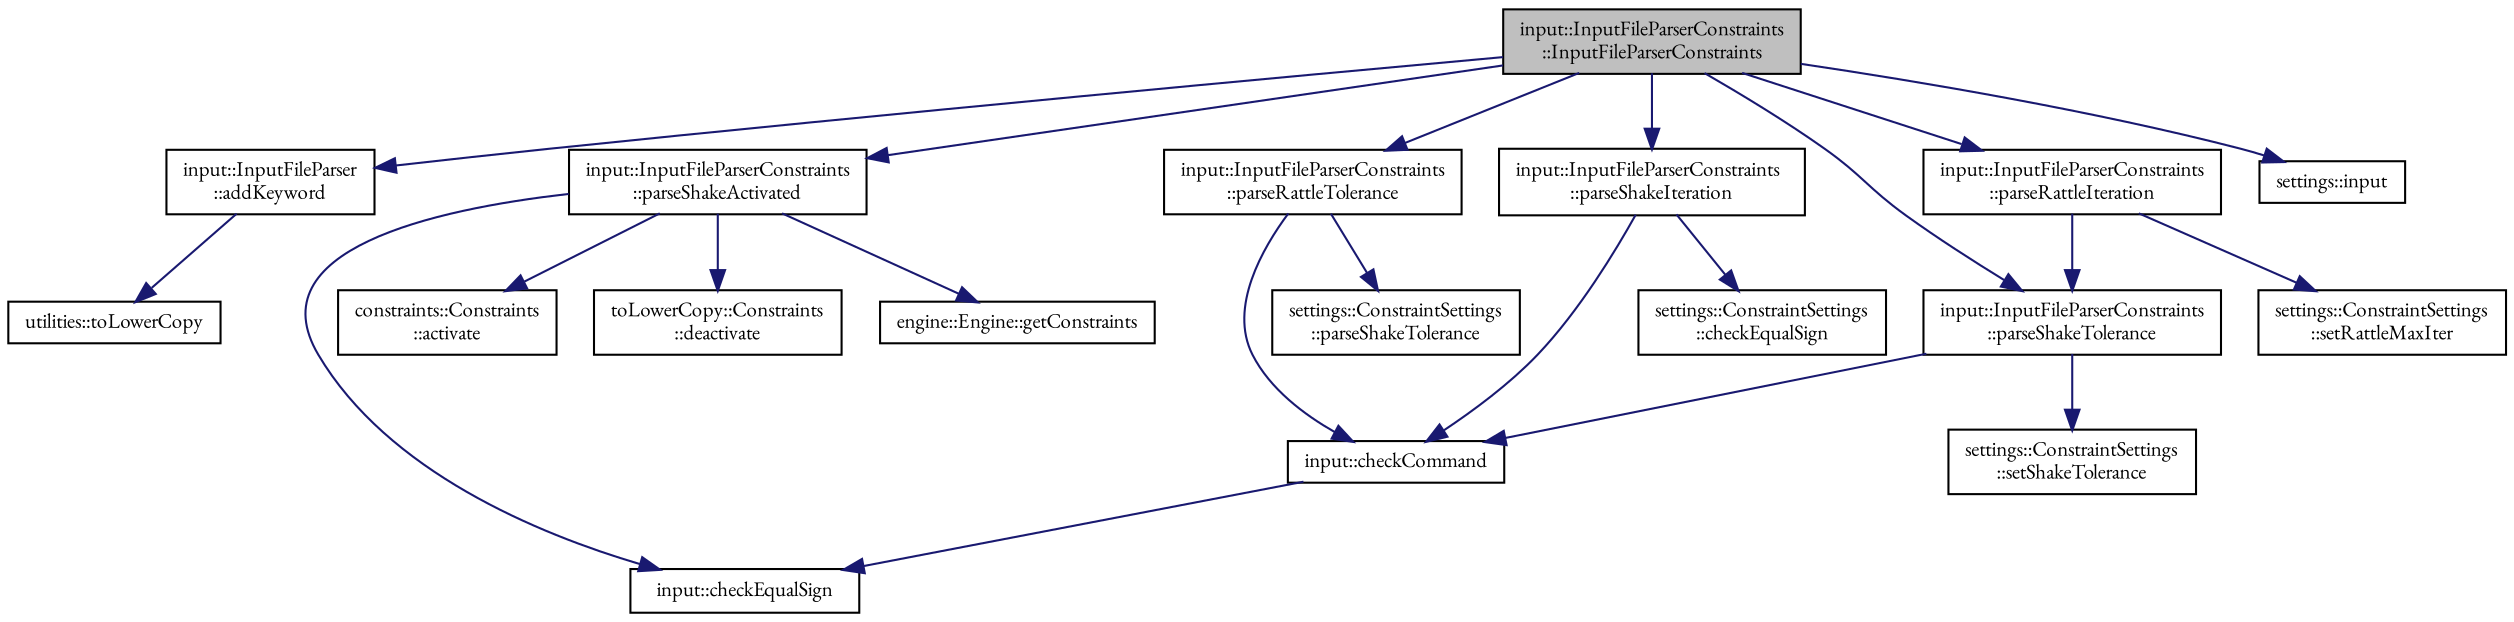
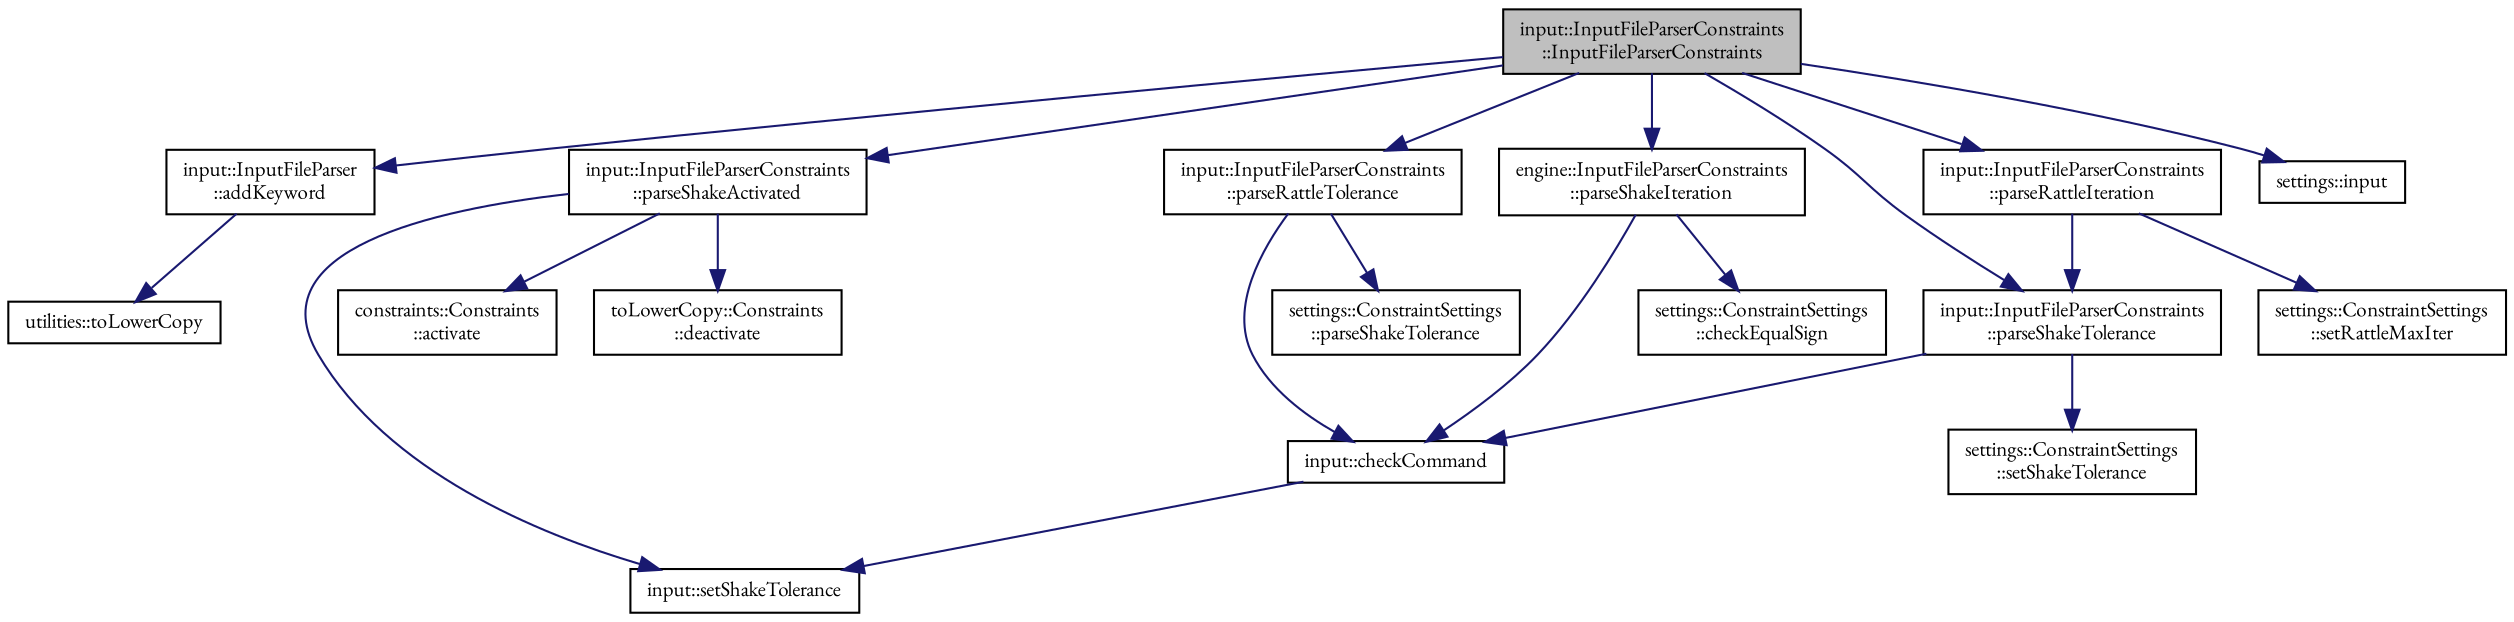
node "input::InputFileParserConstraints ::parseShakeIteration": label "input::InputFileParserConstraints ::parseShakeIteration" -> "engine::InputFileParserConstraints ::parseShakeIteration"
node "engine::Engine::getConstraints": removed
node "input::checkEqualSign": label "input::checkEqualSign" -> "input::setShakeTolerance"
